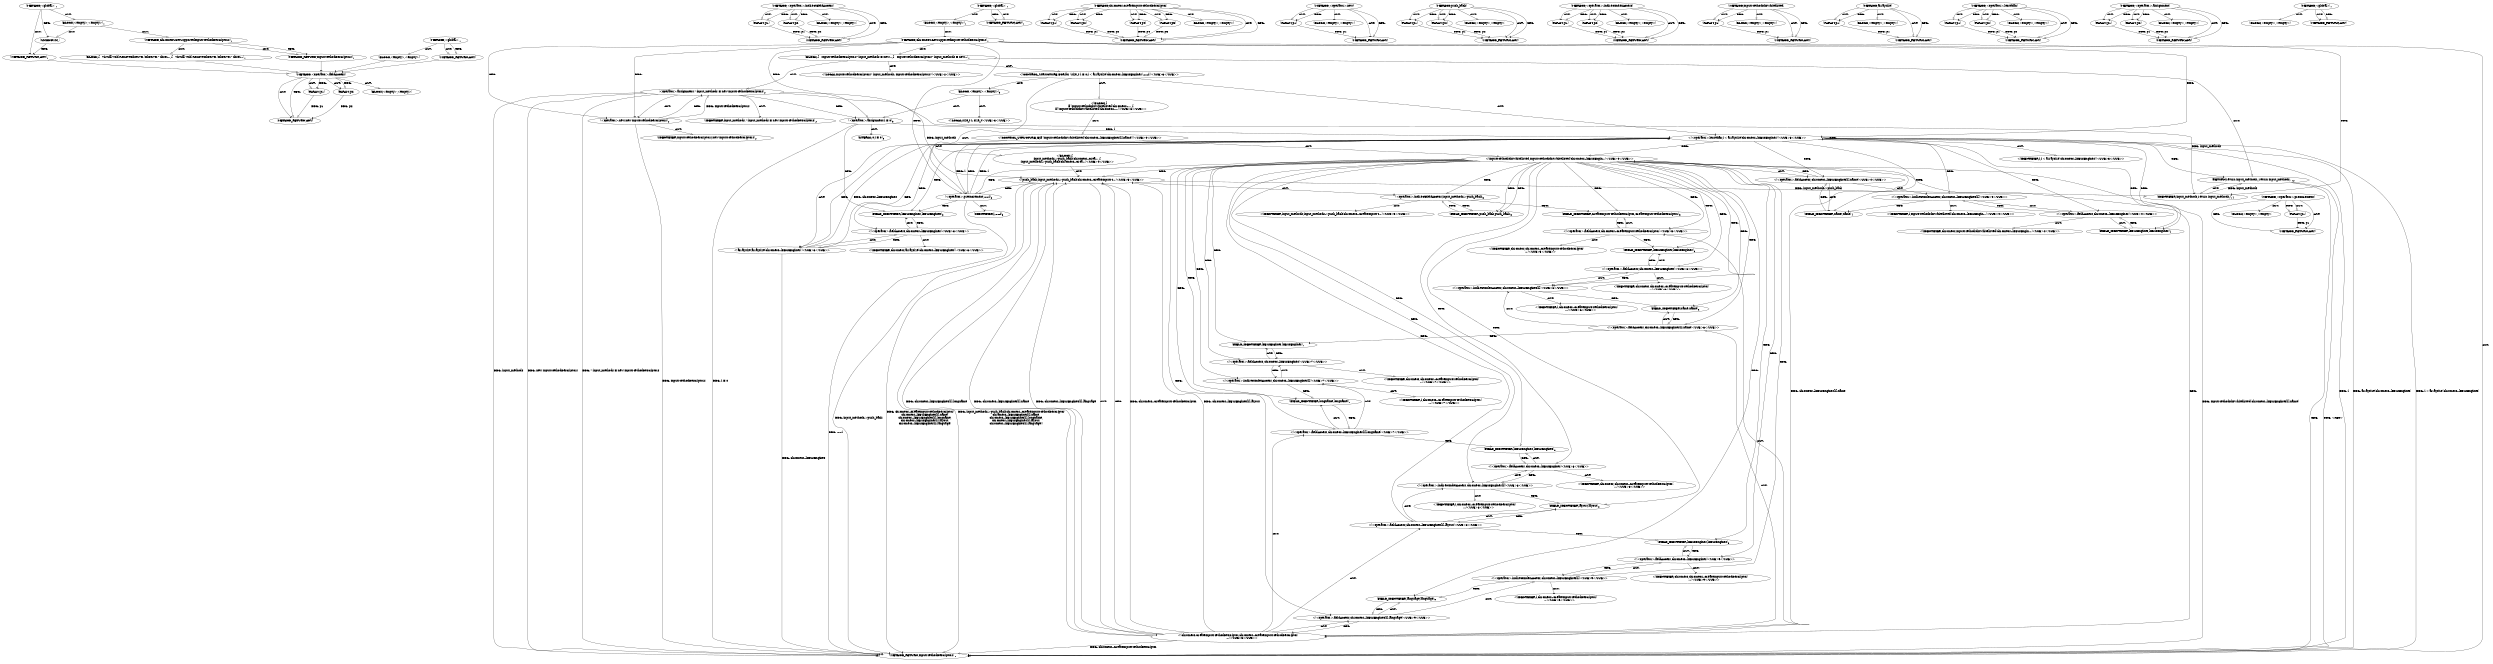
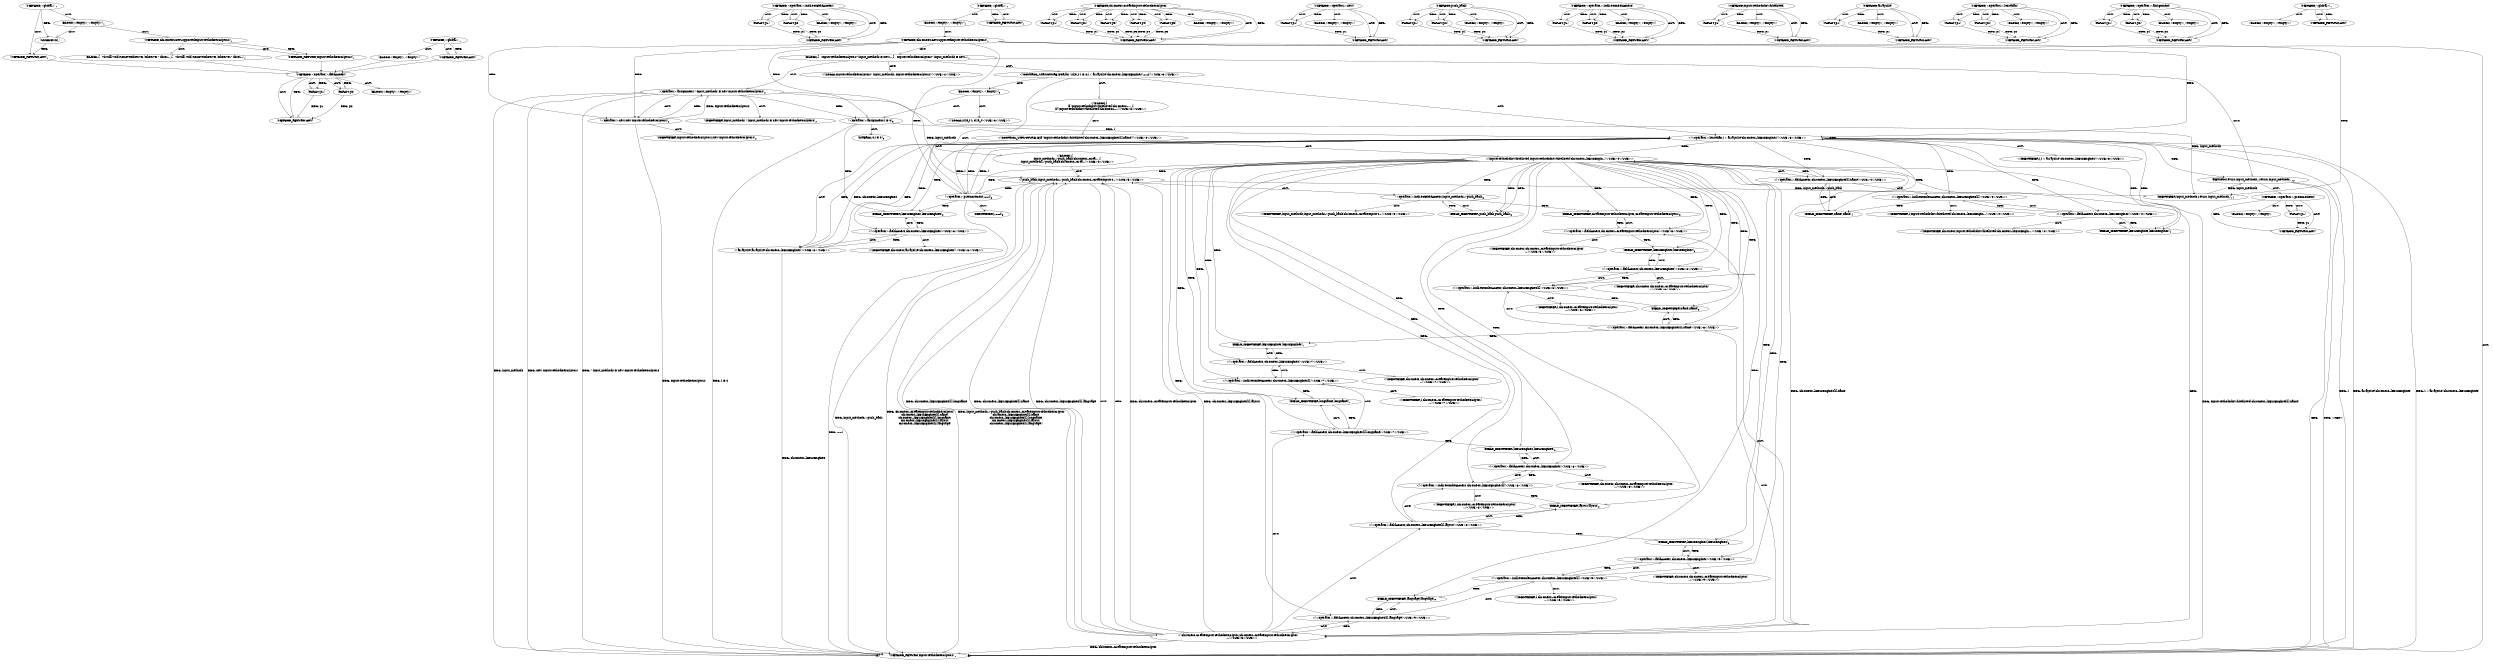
node "(PARAM,p3)": added
edge "(RETURN,return input_methods;,return input_methods;)" -> "(IDENTIFIER,input_methods,return input_methods;)": now "(RETURN,return input_methods;,return input_methods;)" -> "(METHOD,<operator>.preIncrement)"
edge "(<operator>.indirectFieldAccess,input_methods->push_back)" -> "(FIELD_IDENTIFIER,push_back,push_back)": label "CDG: " -> "AST: "
